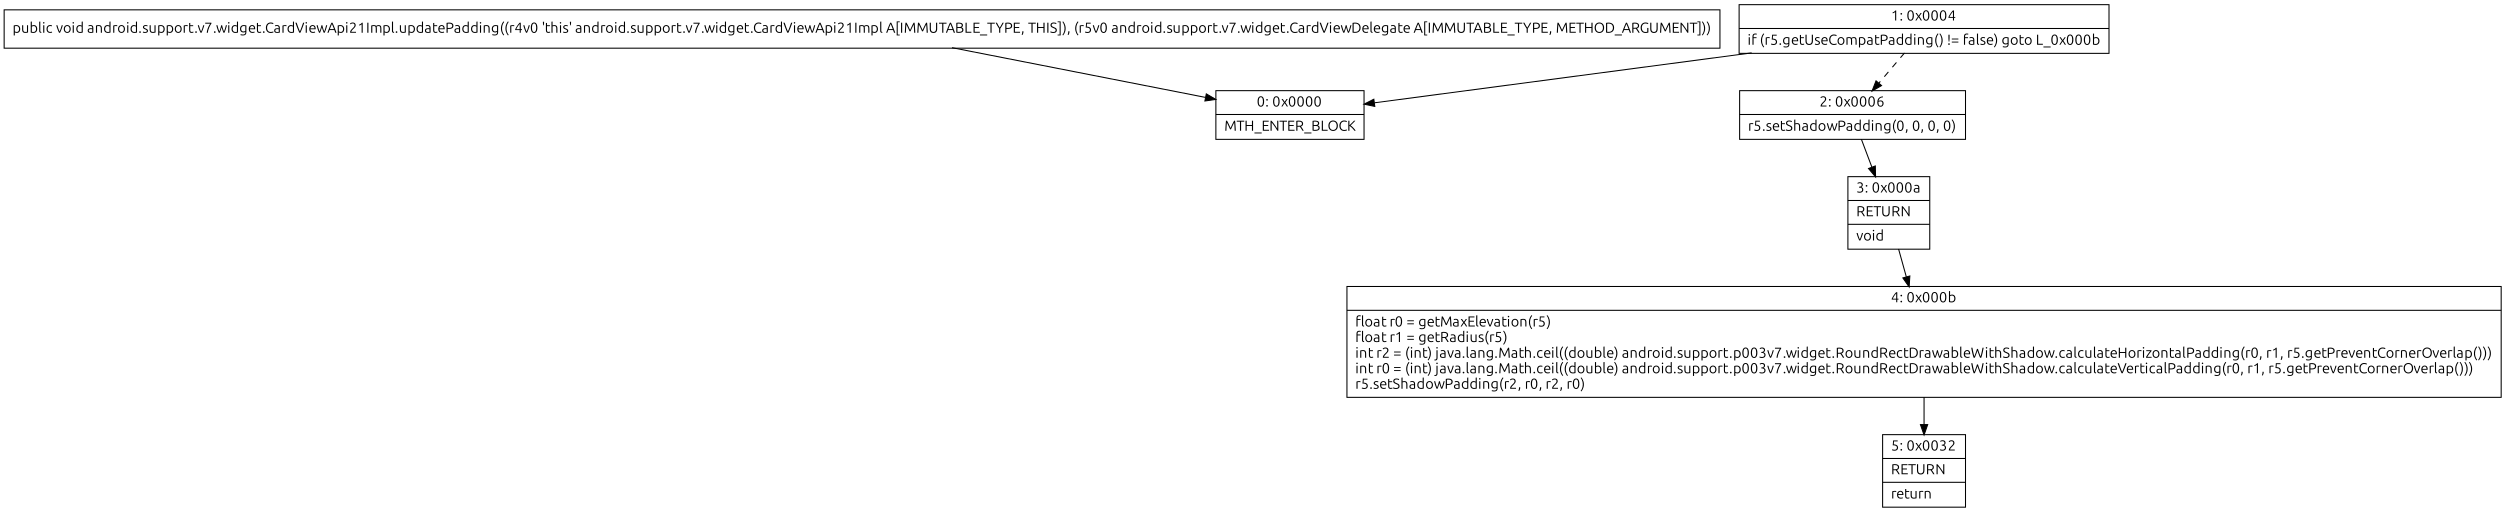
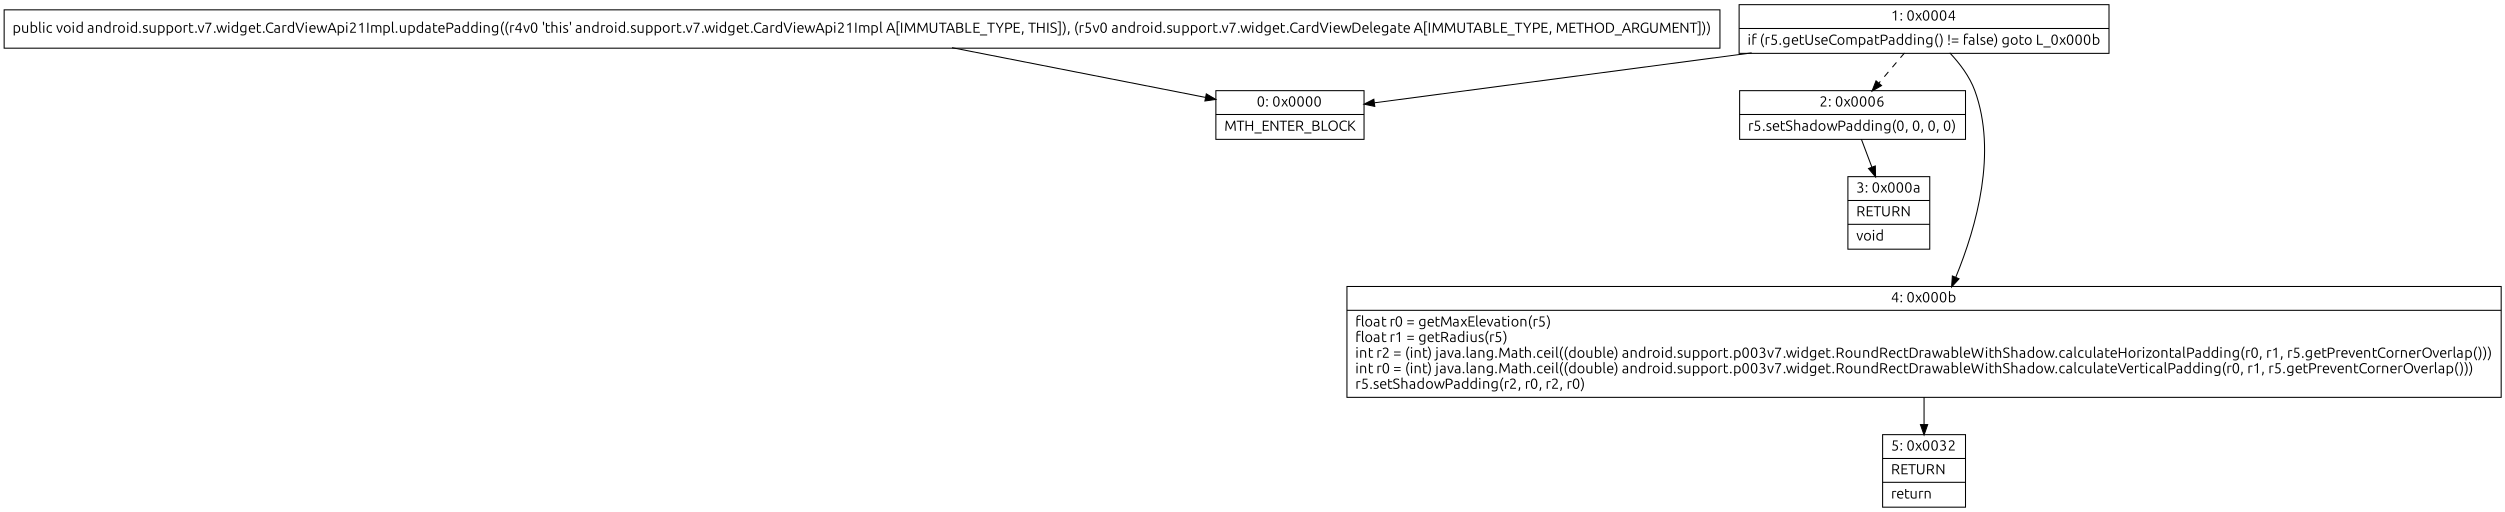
edge "3: 0x000a" -> "4: 0x000b": now "1: 0x0004" -> "4: 0x000b"
